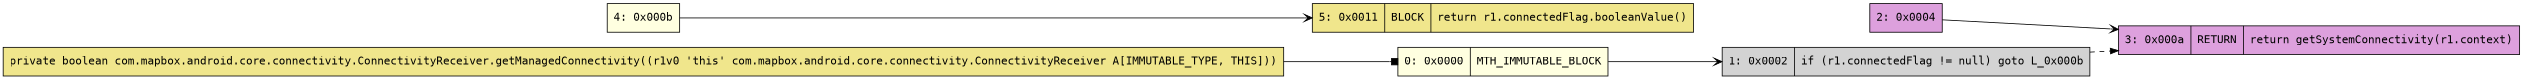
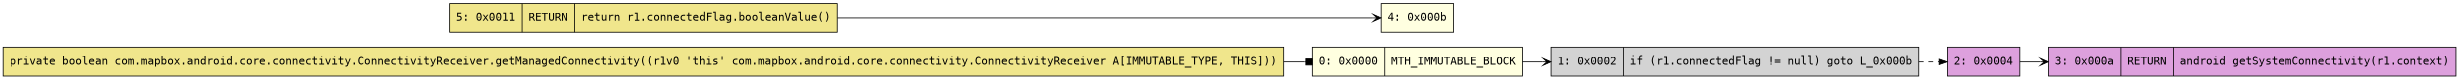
edge "4: 0x000b" -> "5: 0x0011": reversed
node "5: 0x0011": text "BLOCK" -> "RETURN"
node "3: 0x000a": text "return getSystemConnectivity(r1.context)" -> "android getSystemConnectivity(r1.context)"
edge "1: 0x0002" -> "3: 0x000a": now "1: 0x0002" -> "2: 0x0004"
